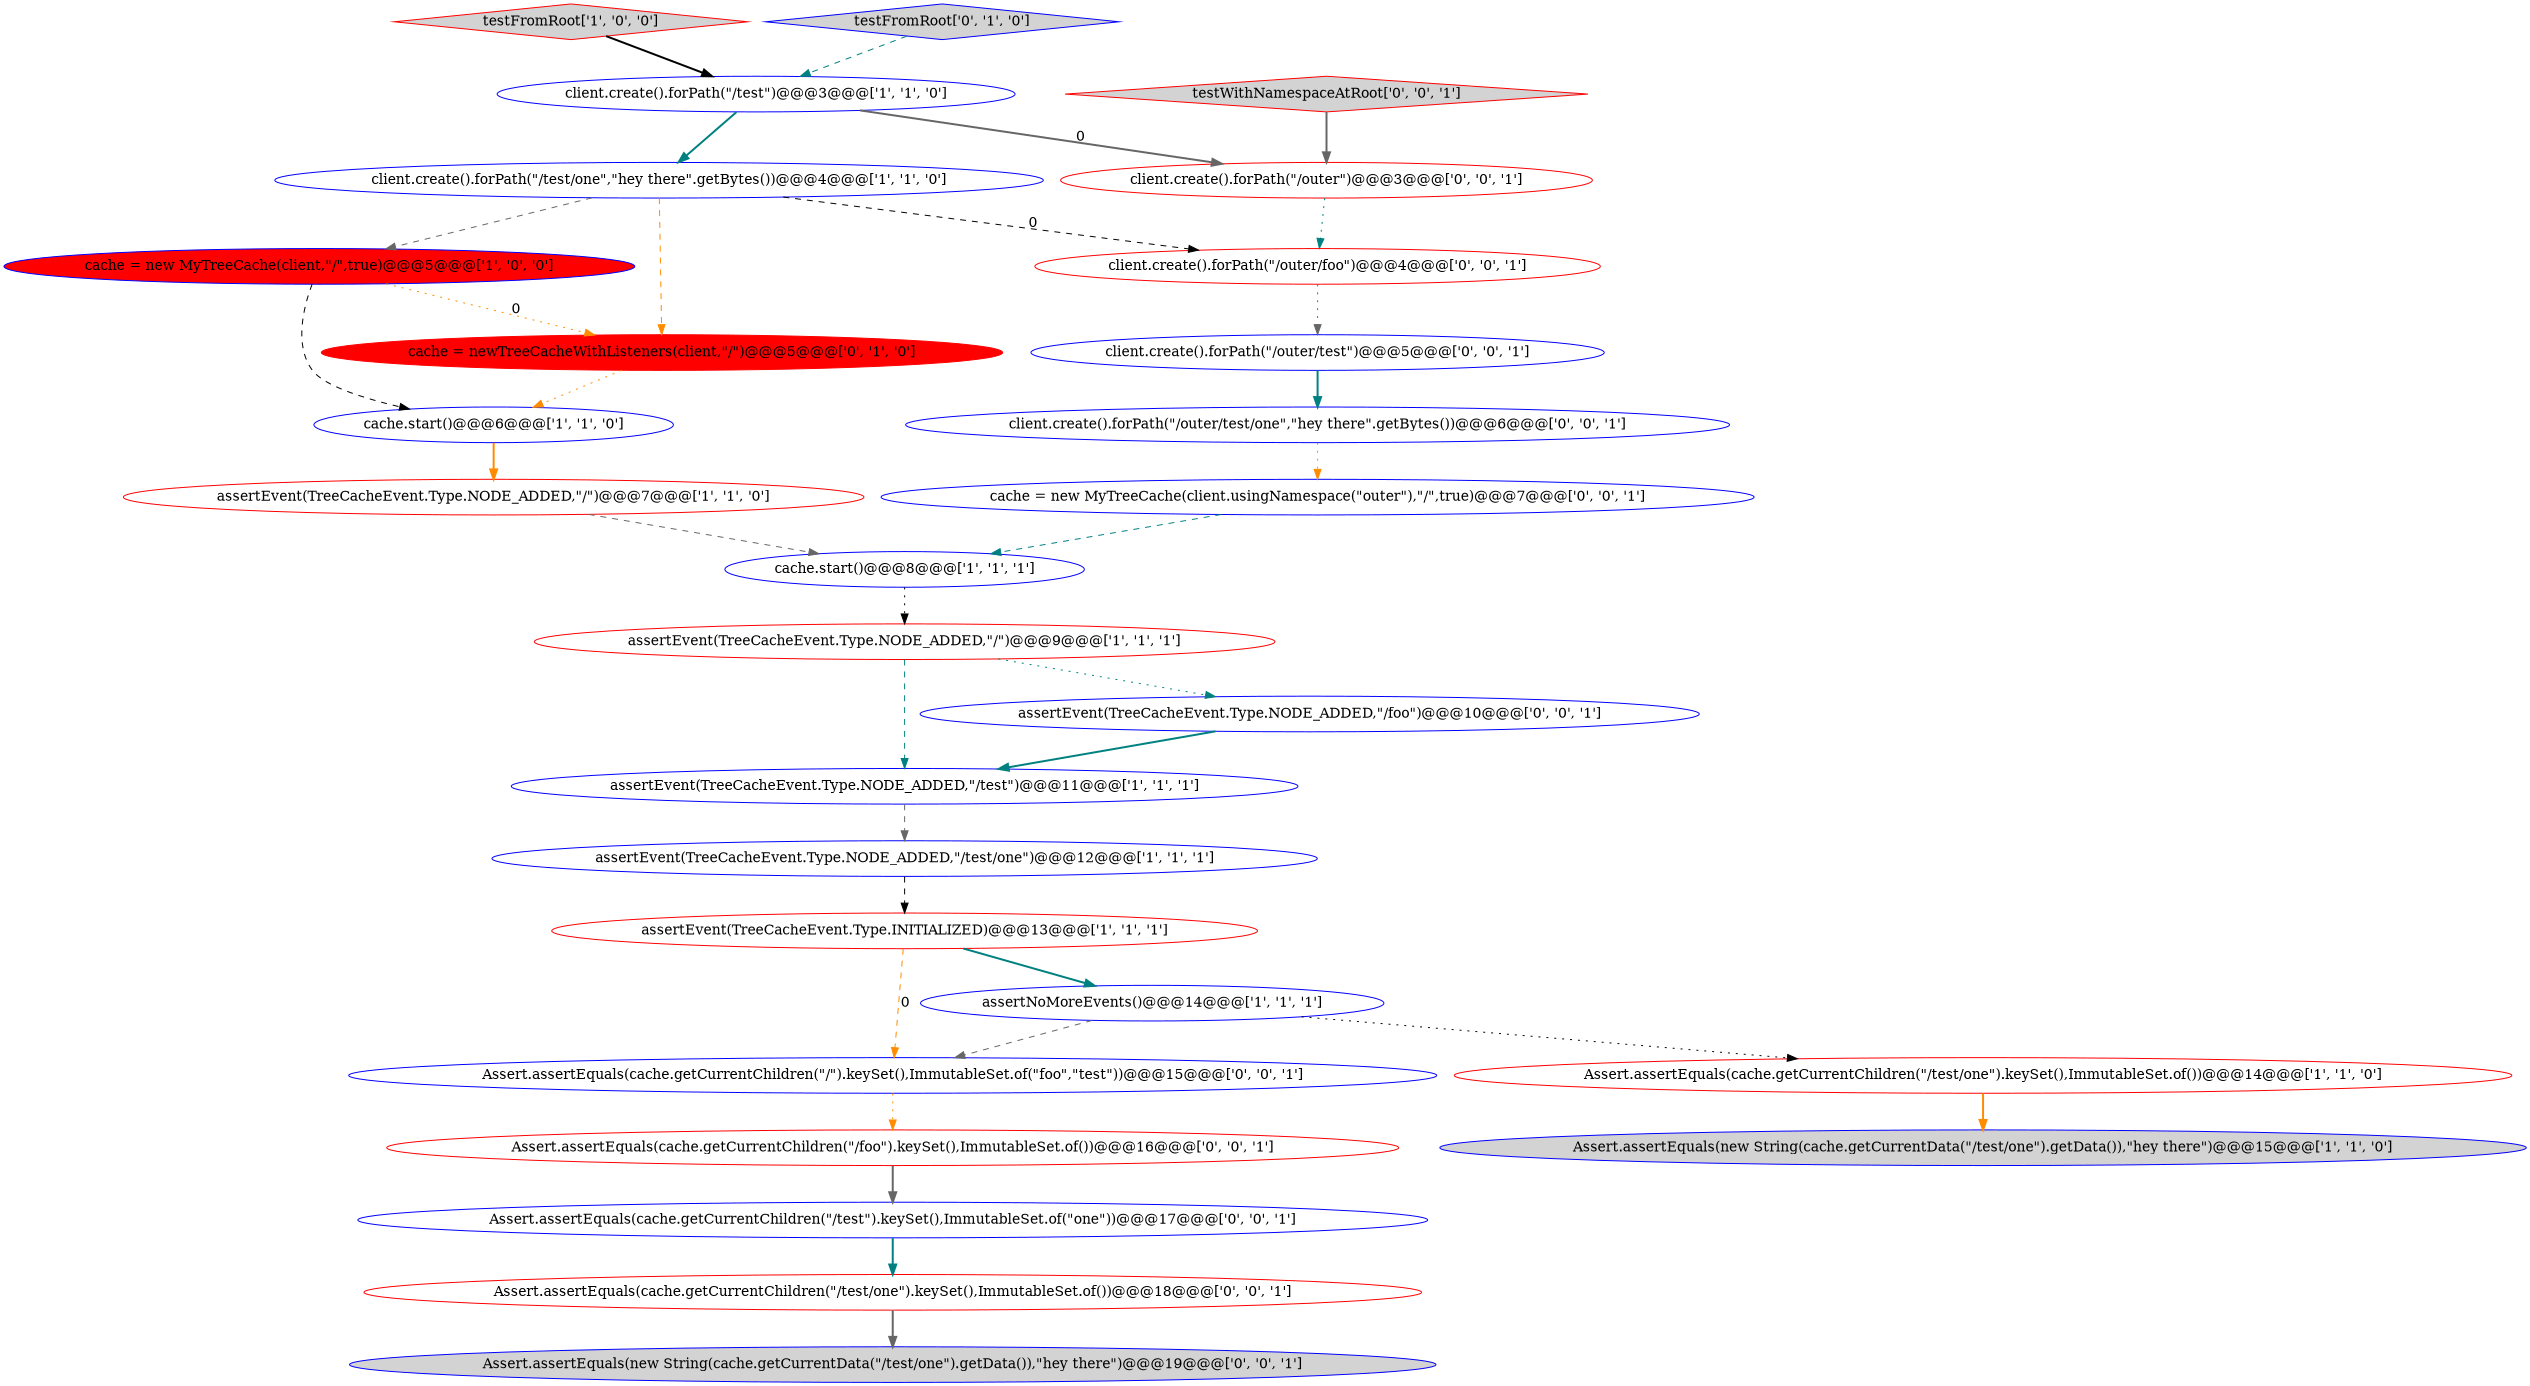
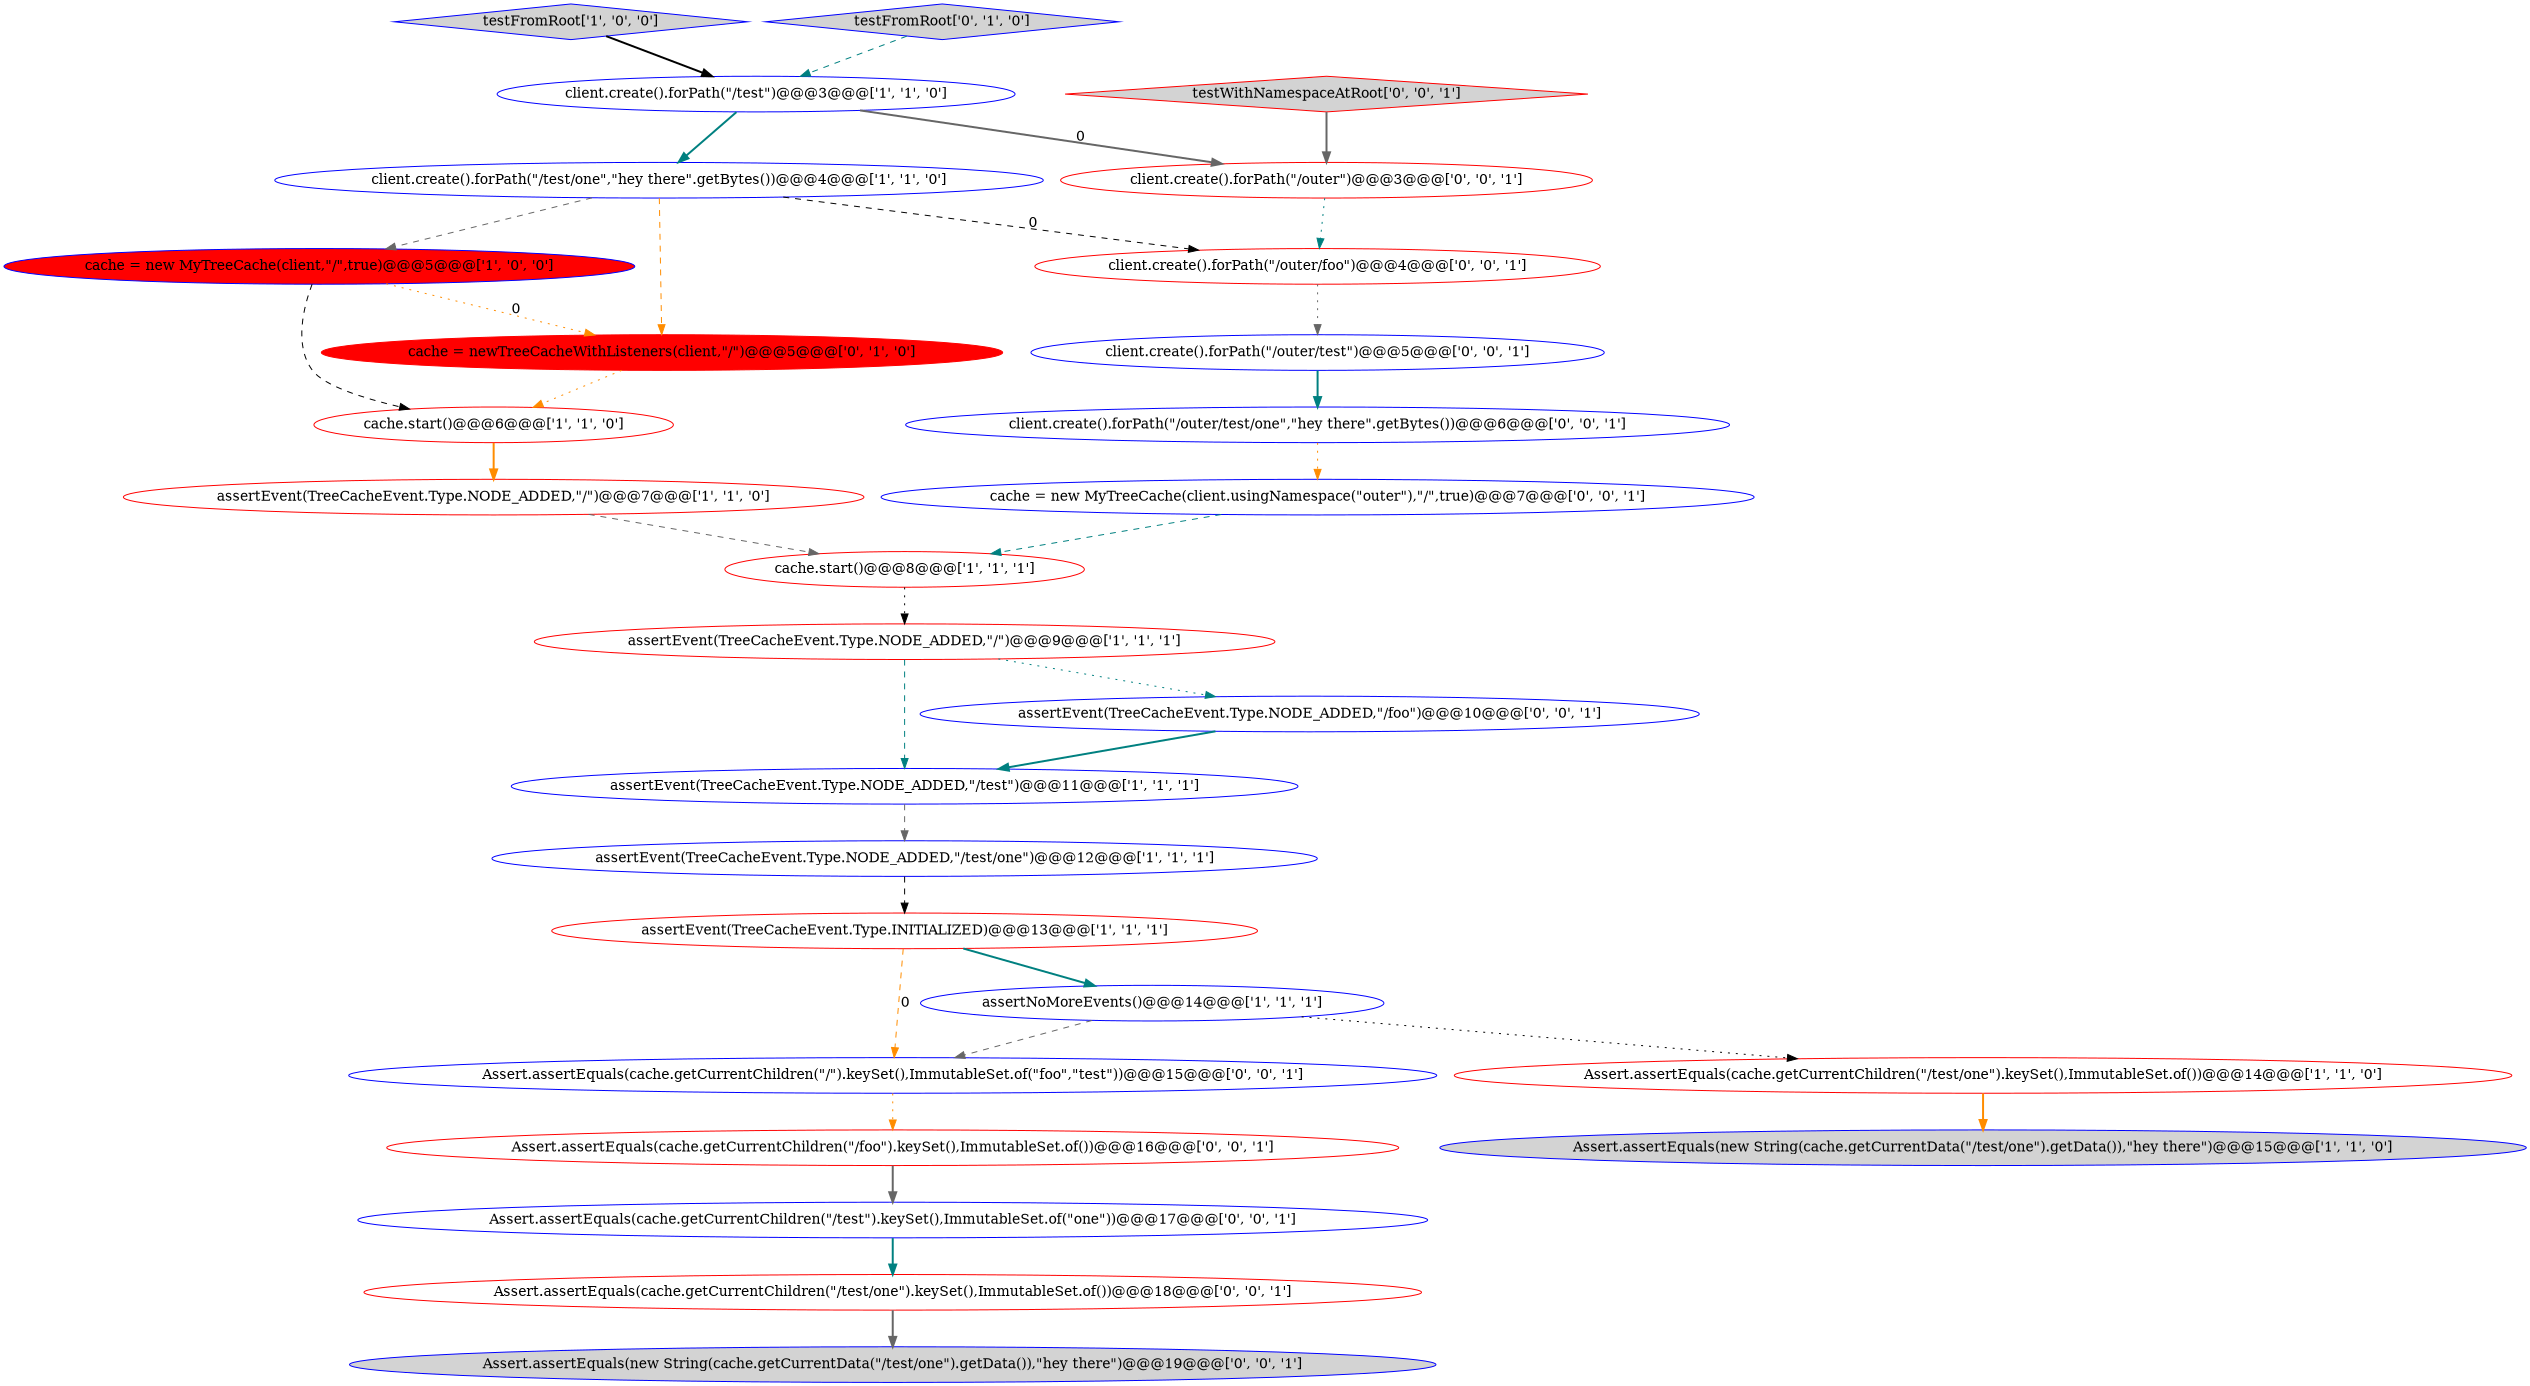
node "testFromRoot['1', '0', '0']": color red -> blue
node "cache.start()@@@6@@@['1', '1', '0']": color blue -> red
node "cache.start()@@@8@@@['1', '1', '1']": color blue -> red
